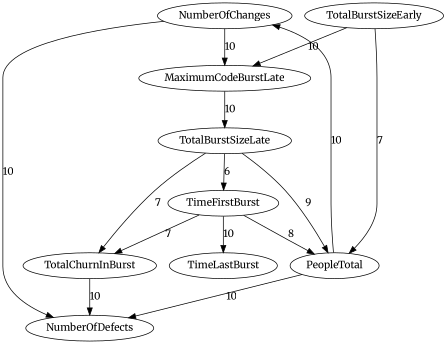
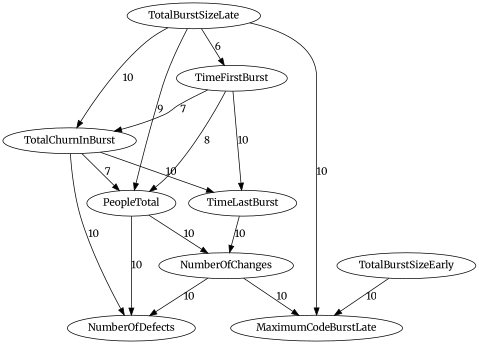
edge "MaximumCodeBurstLate" -> "TotalBurstSizeLate": reversed
edge "TotalBurstSizeEarly" -> "PeopleTotal": now "TotalChurnInBurst" -> "PeopleTotal"
edge "TotalChurnInBurst" -> "TimeLastBurst": added, label "10"
edge "TotalBurstSizeLate" -> "TotalChurnInBurst": label "7" -> "10"
edge "TimeLastBurst" -> "NumberOfChanges": added, label "10"
